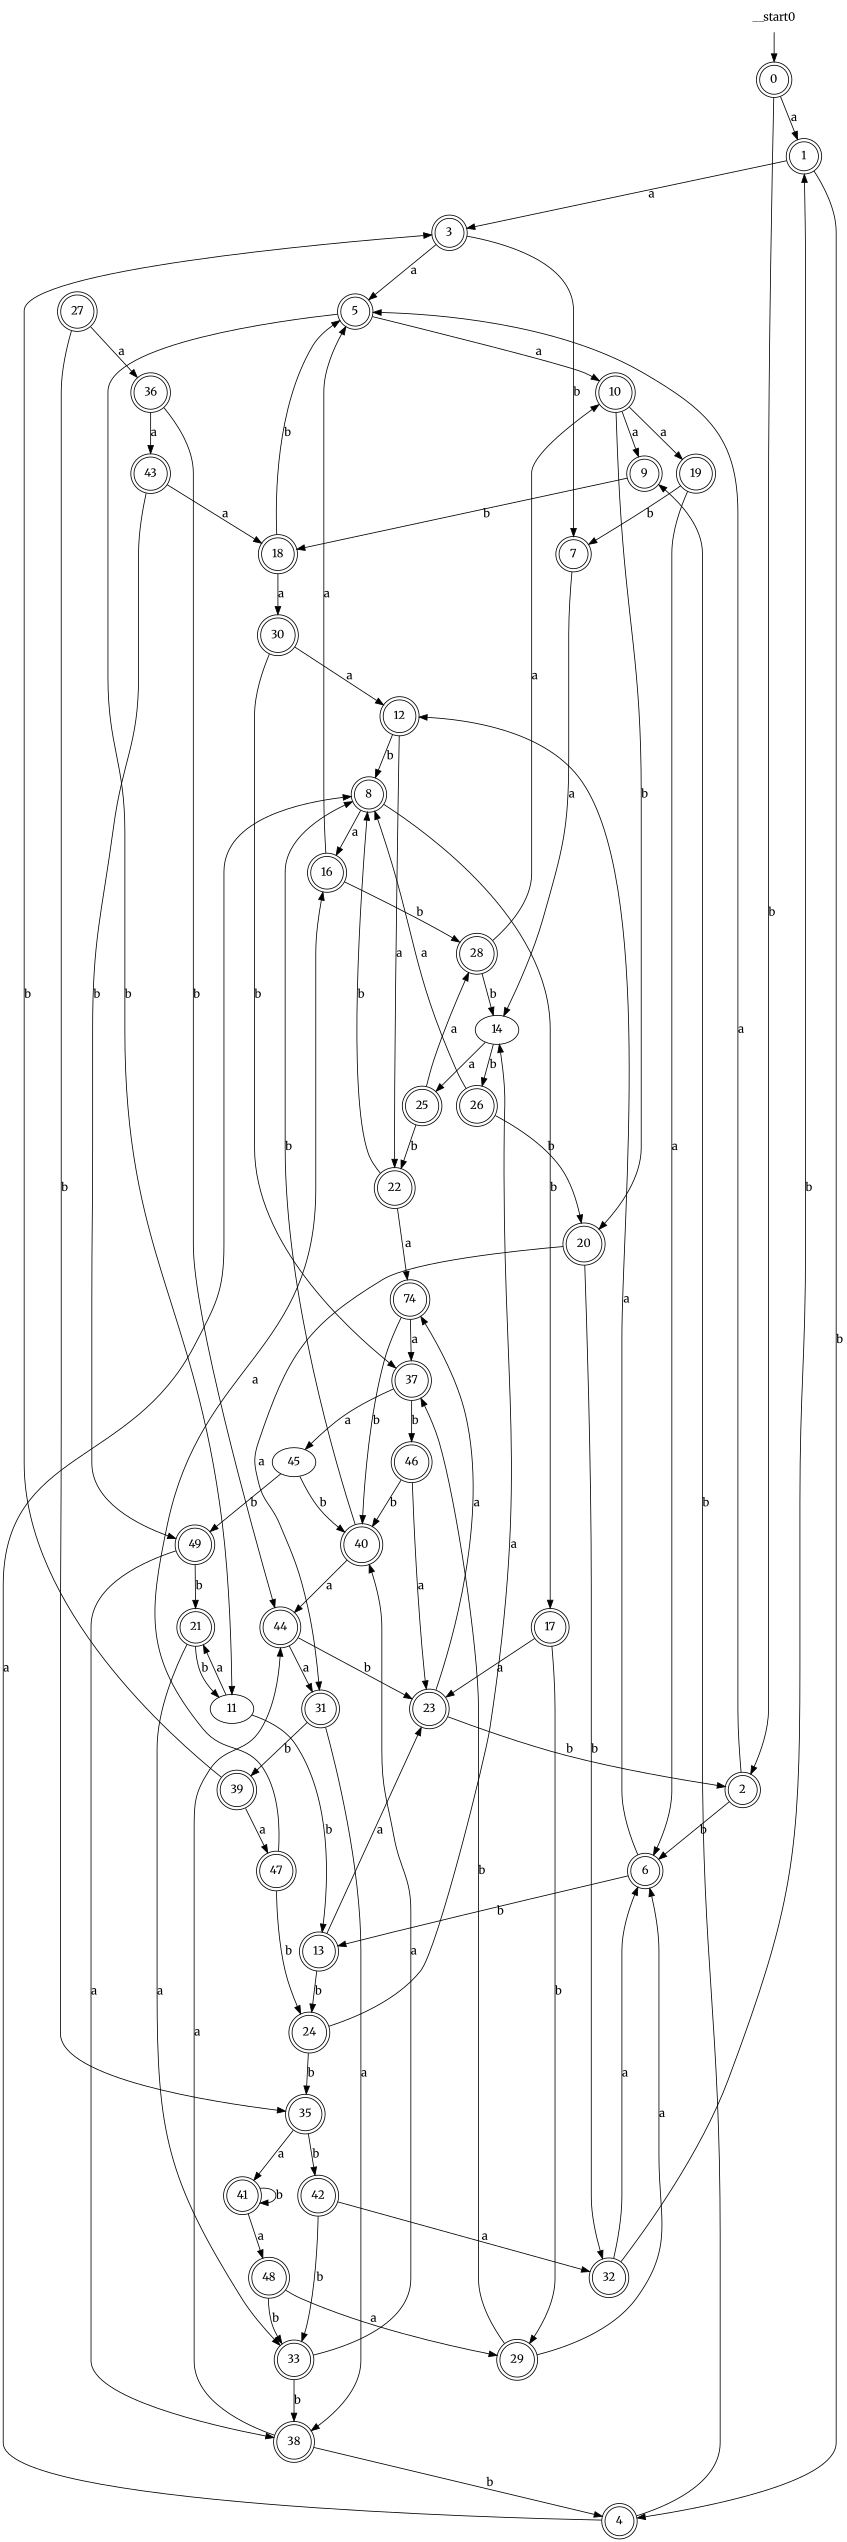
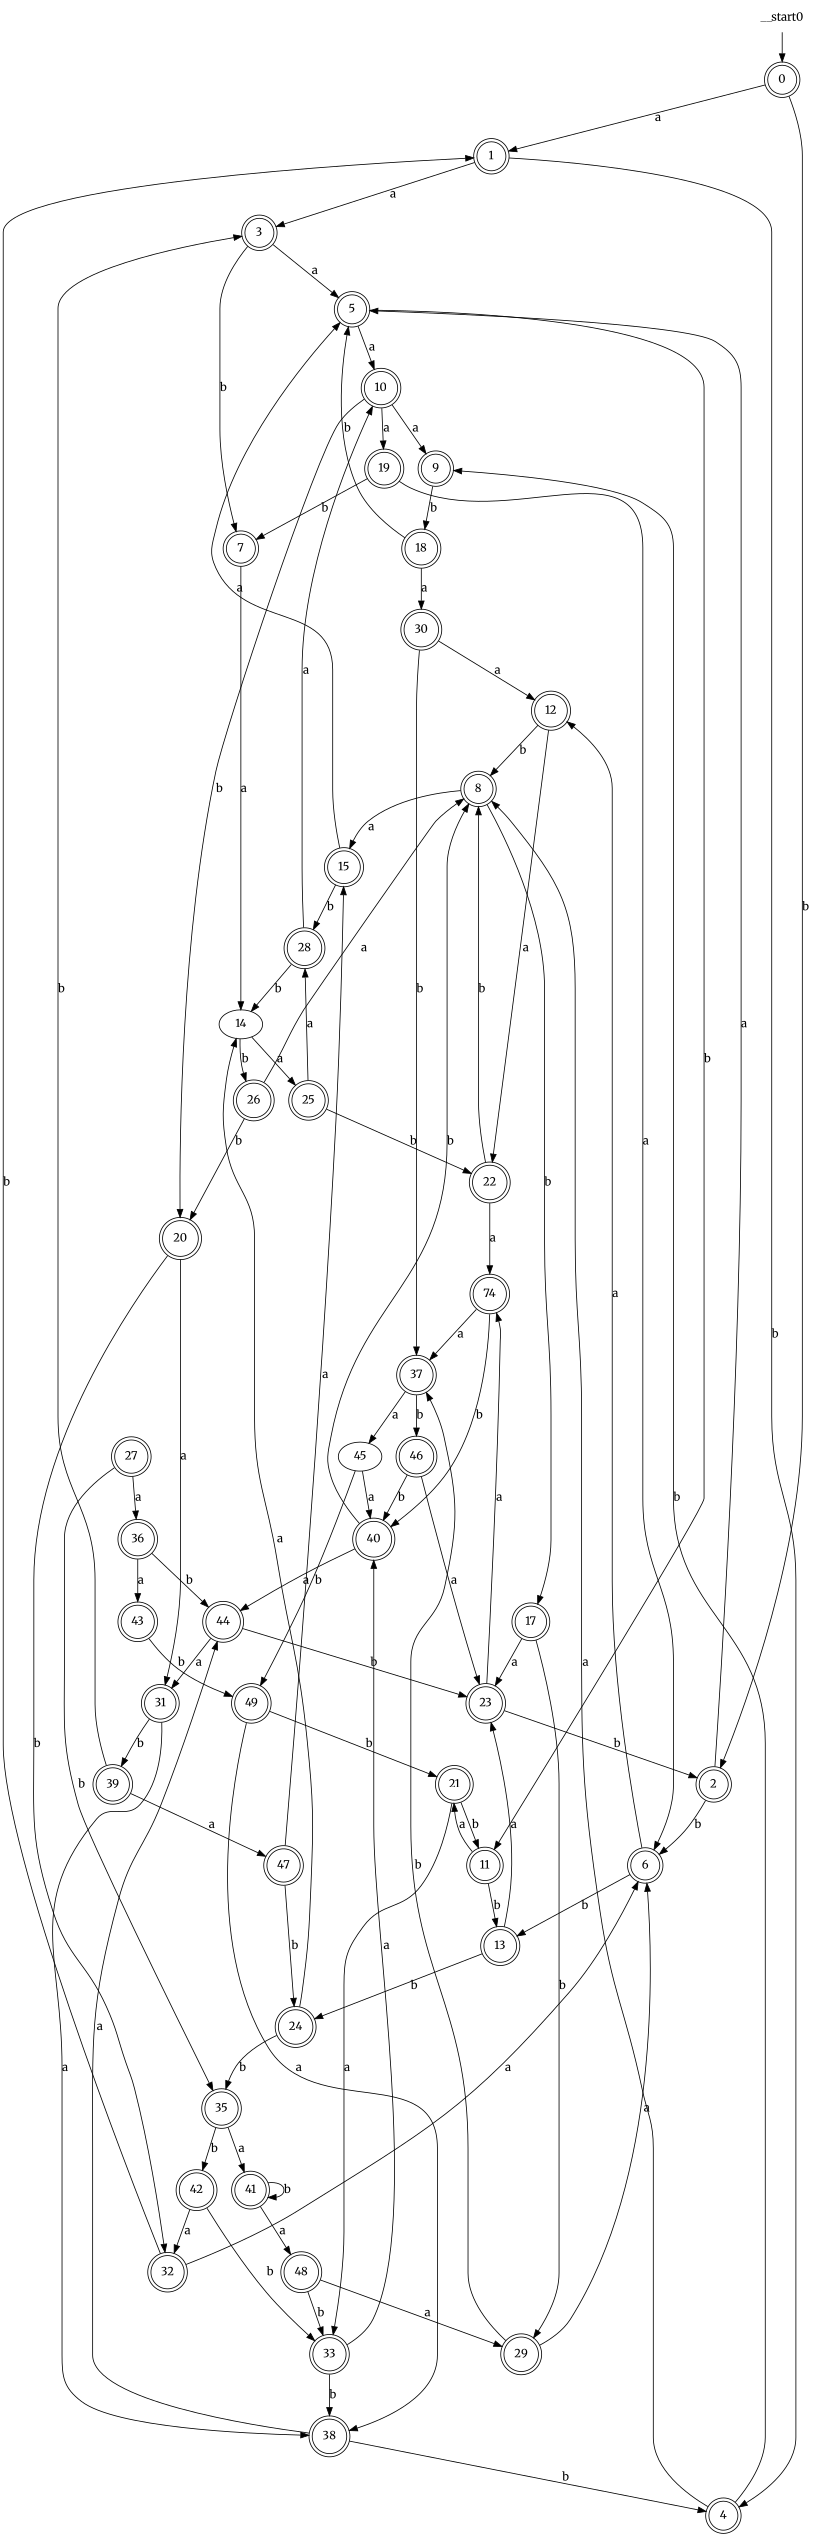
edge "43" -> "18": removed, label "a"
node "16": label "16" -> "15"
edge "45" -> "40": label "b" -> "a"
node "11": shape ellipse -> doublecircle
